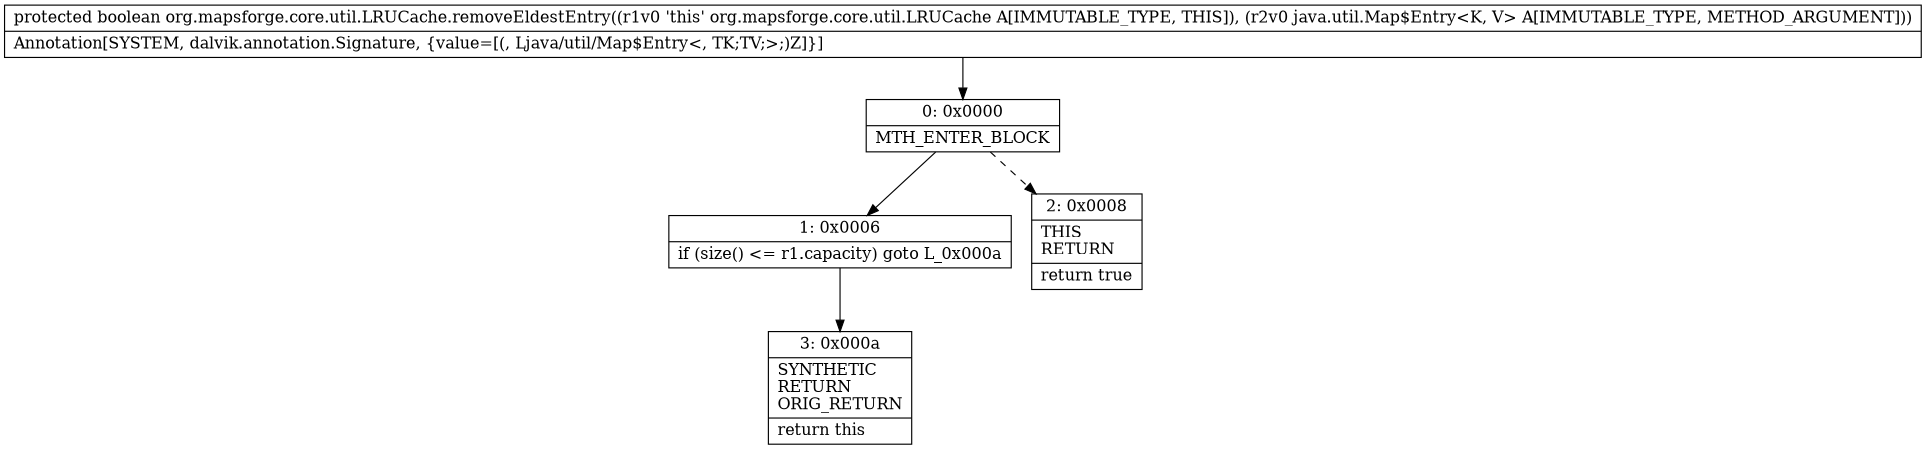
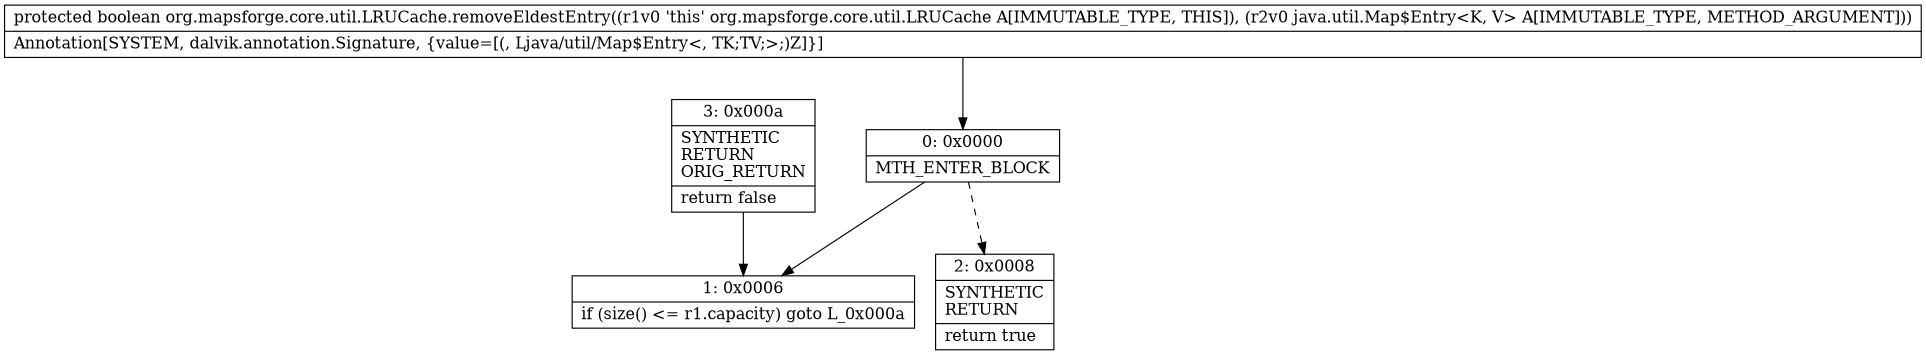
node "2: 0x0008": text "THIS" -> "SYNTHETIC"
edge "1: 0x0006" -> "3: 0x000a": reversed
node "3: 0x000a": text "return this" -> "return false"
